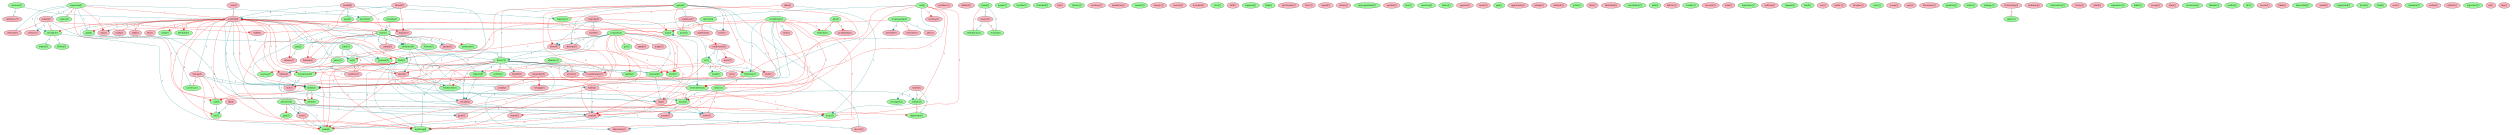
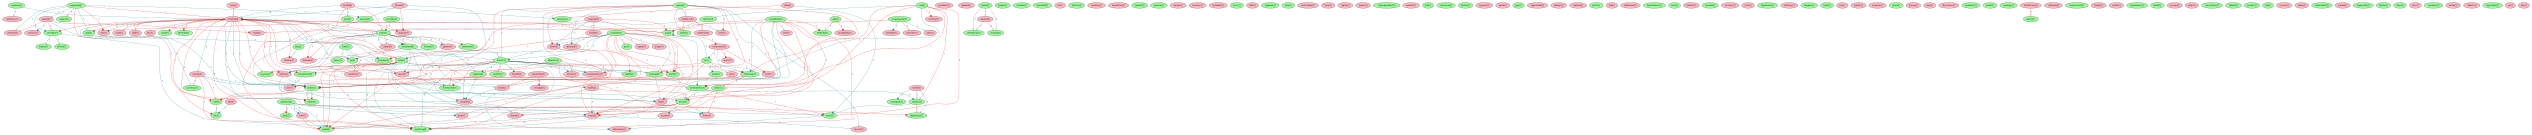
node "assume(1)": added
